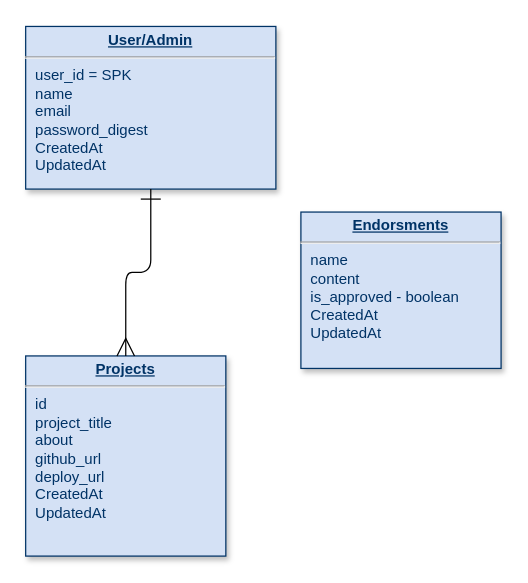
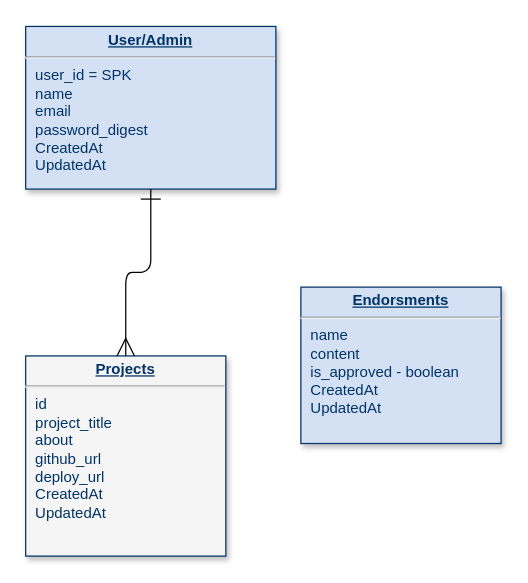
node "Endorsments name content is_approved - boolean CreatedAt UpdatedAt": moved (401, 290) -> (401, 365)
node "Projects id project_title about github_url deploy_url CreatedAt UpdatedAt": fillcolor #d4e1f5 -> #f5f5f5
